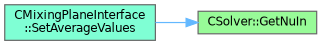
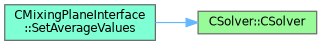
node "CSolver::GetNuIn": label "CSolver::GetNuIn" -> "CSolver::CSolver"
